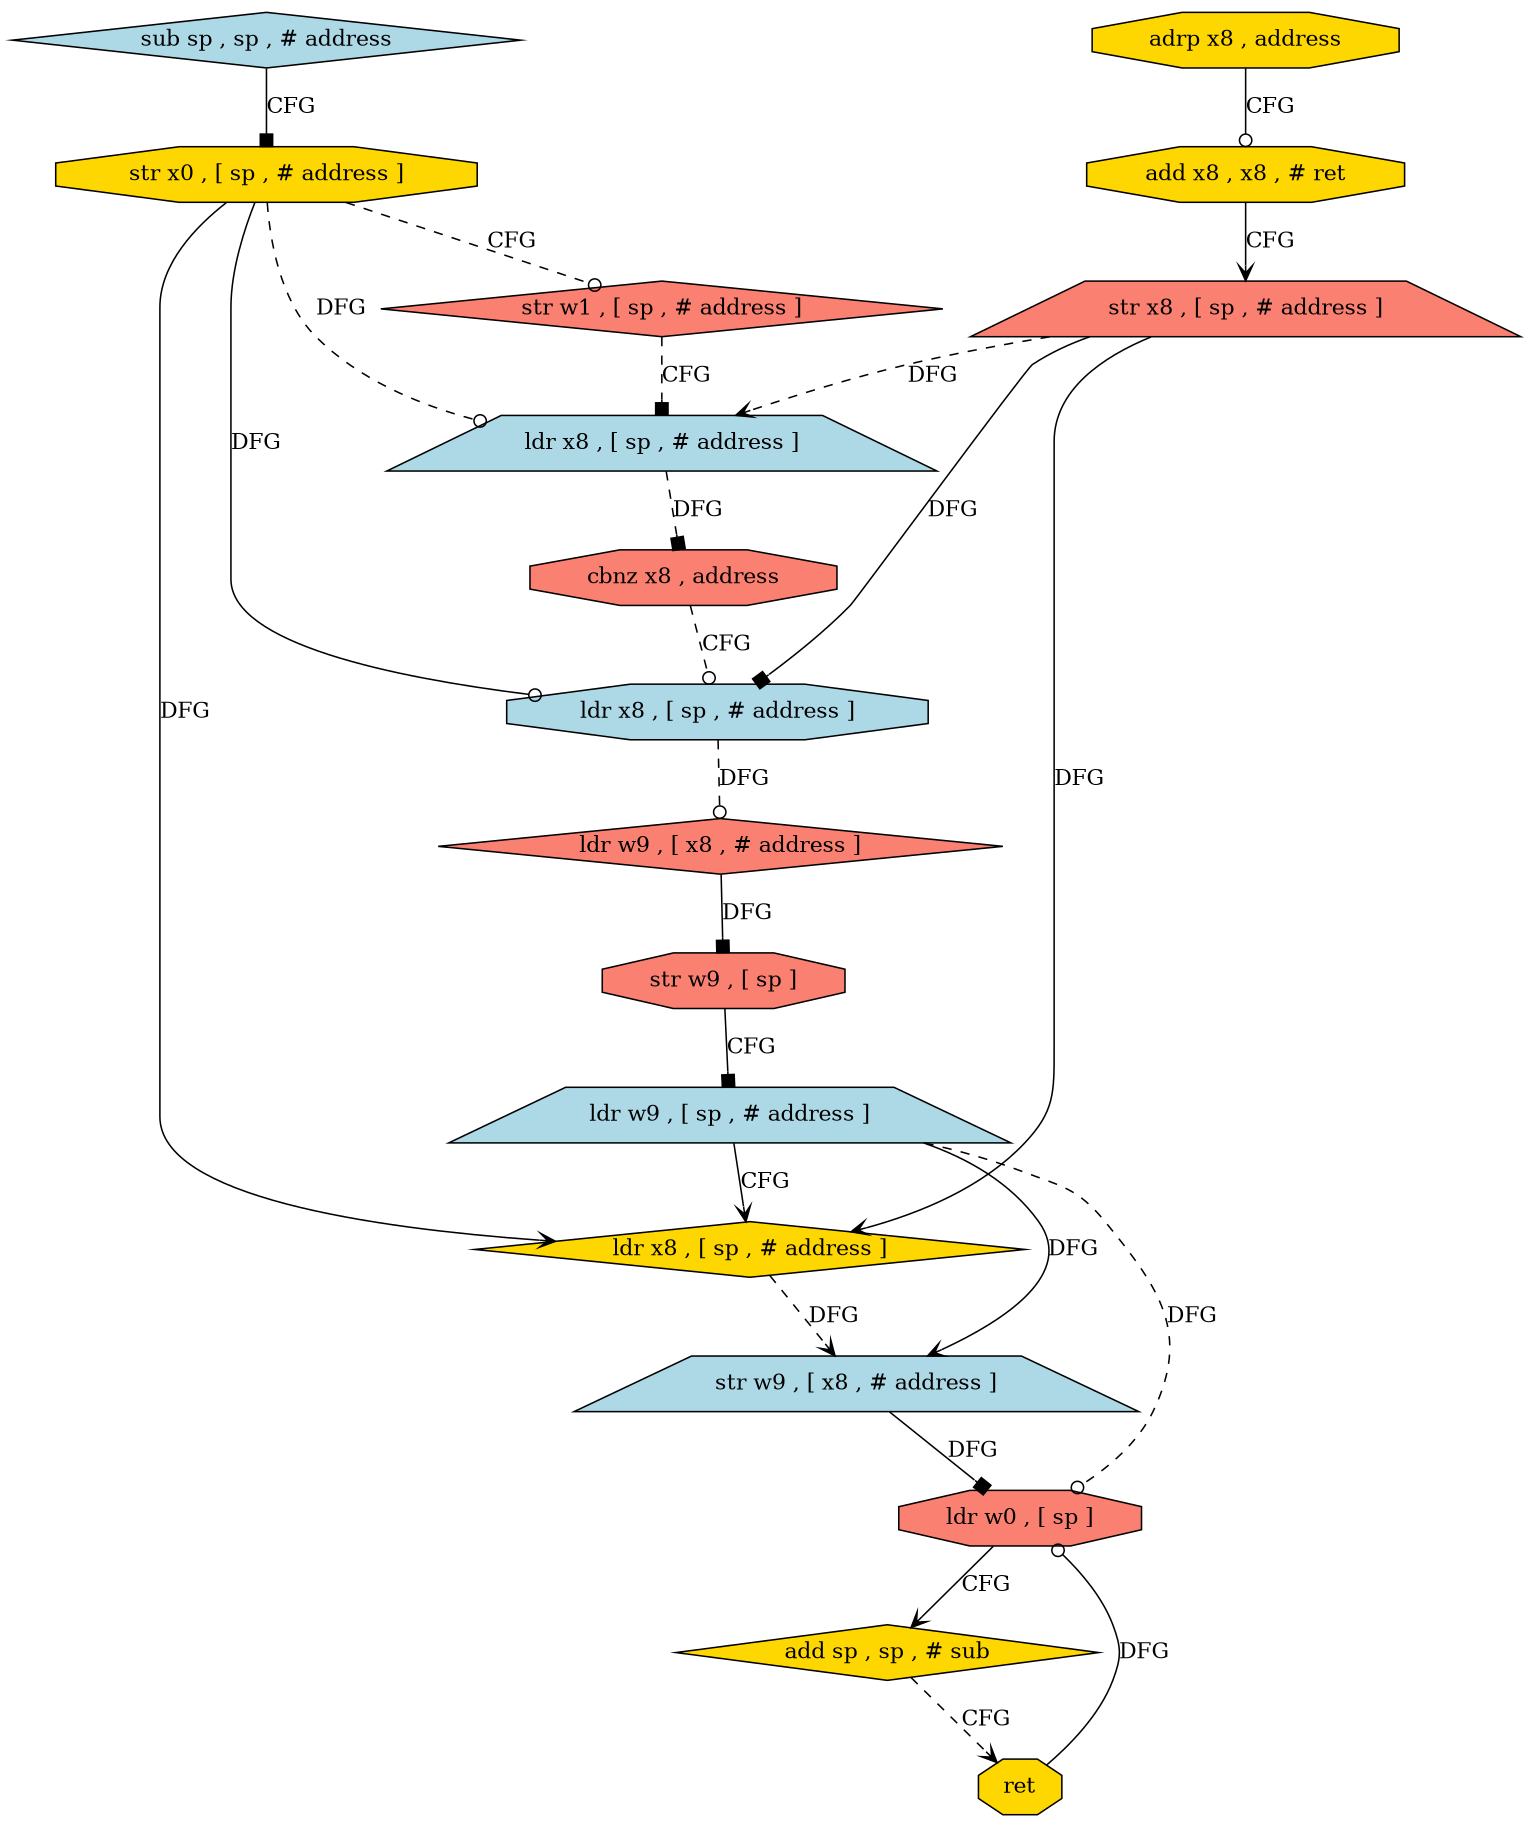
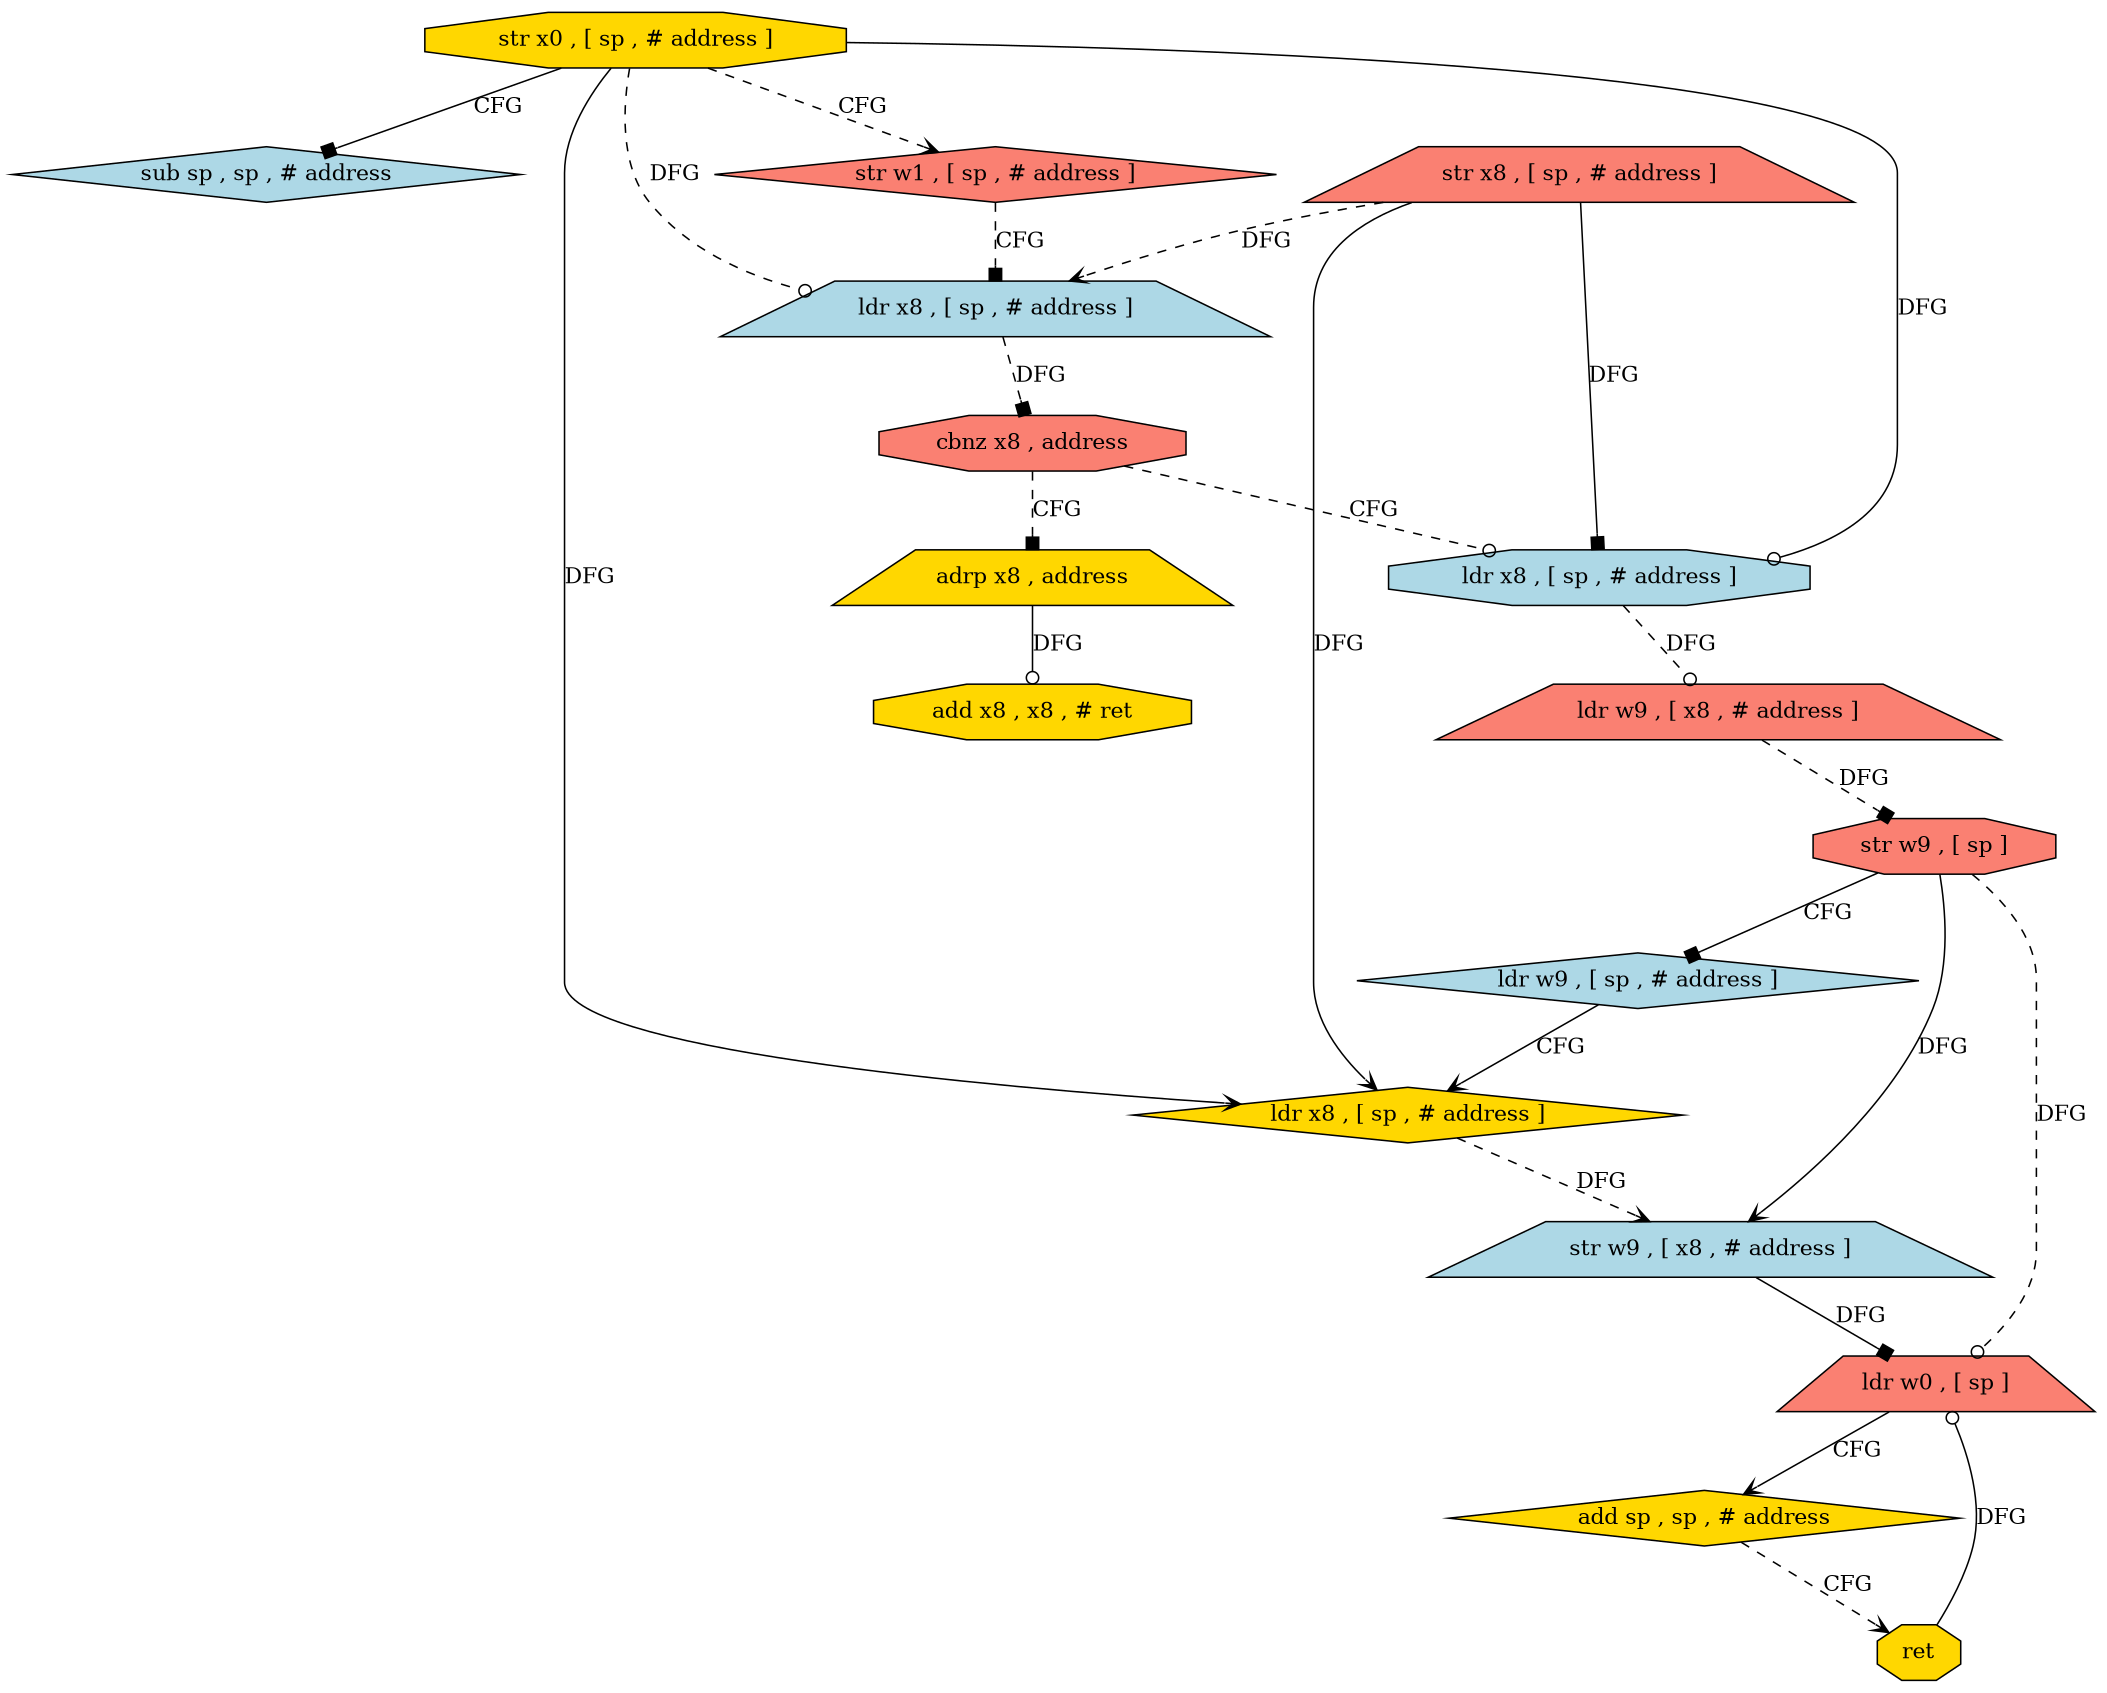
node "adrp x8 , address": shape octagon -> trapezium
edge "sub sp , sp , # address" -> "str x0 , [ sp , # address ]": reversed
edge "adrp x8 , address" -> "add x8 , x8 , # ret": label "CFG" -> "DFG"
edge "add x8 , x8 , # ret" -> "str x8 , [ sp , # address ]": removed, label "CFG"
edge "str x0 , [ sp , # address ]" -> "str w1 , [ sp , # address ]": arrowhead odot -> vee
edge "cbnz x8 , address" -> "adrp x8 , address": added, label "CFG"
node "ldr w9 , [ x8 , # address ]": shape diamond -> trapezium
edge "ldr w9 , [ x8 , # address ]" -> "str w9 , [ sp ]": style solid -> dashed
node "ldr w9 , [ sp , # address ]": shape trapezium -> diamond
edge "ldr w9 , [ sp , # address ]" -> "str w9 , [ x8 , # address ]": now "str w9 , [ sp ]" -> "str w9 , [ x8 , # address ]"
edge "ldr w9 , [ sp , # address ]" -> "ldr w0 , [ sp ]": now "str w9 , [ sp ]" -> "ldr w0 , [ sp ]"
node "ldr w0 , [ sp ]": shape octagon -> trapezium
node "add sp , sp , # sub": label "add sp , sp , # sub" -> "add sp , sp , # address"
